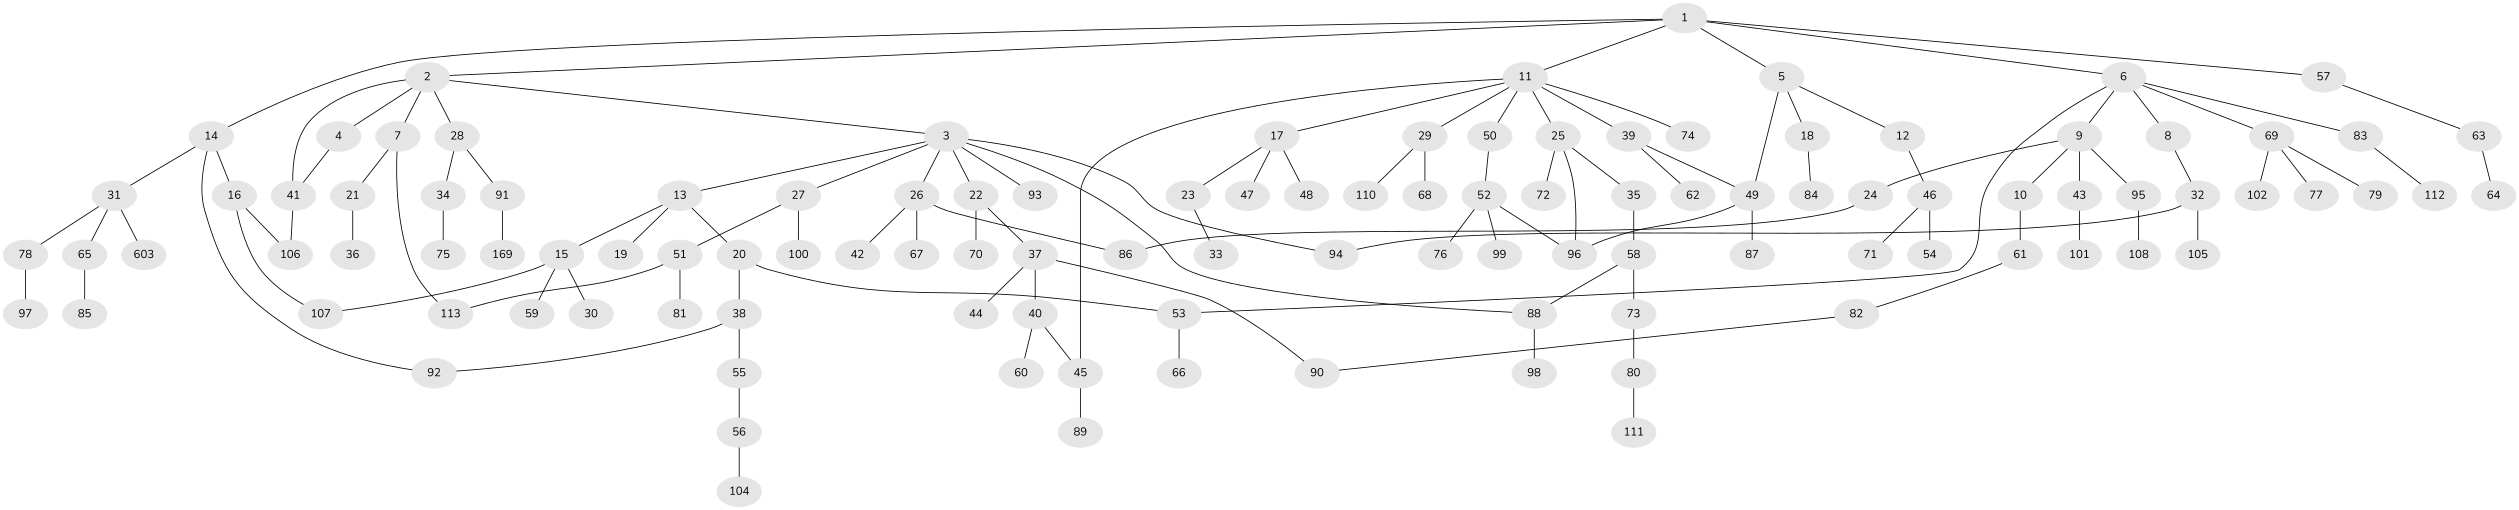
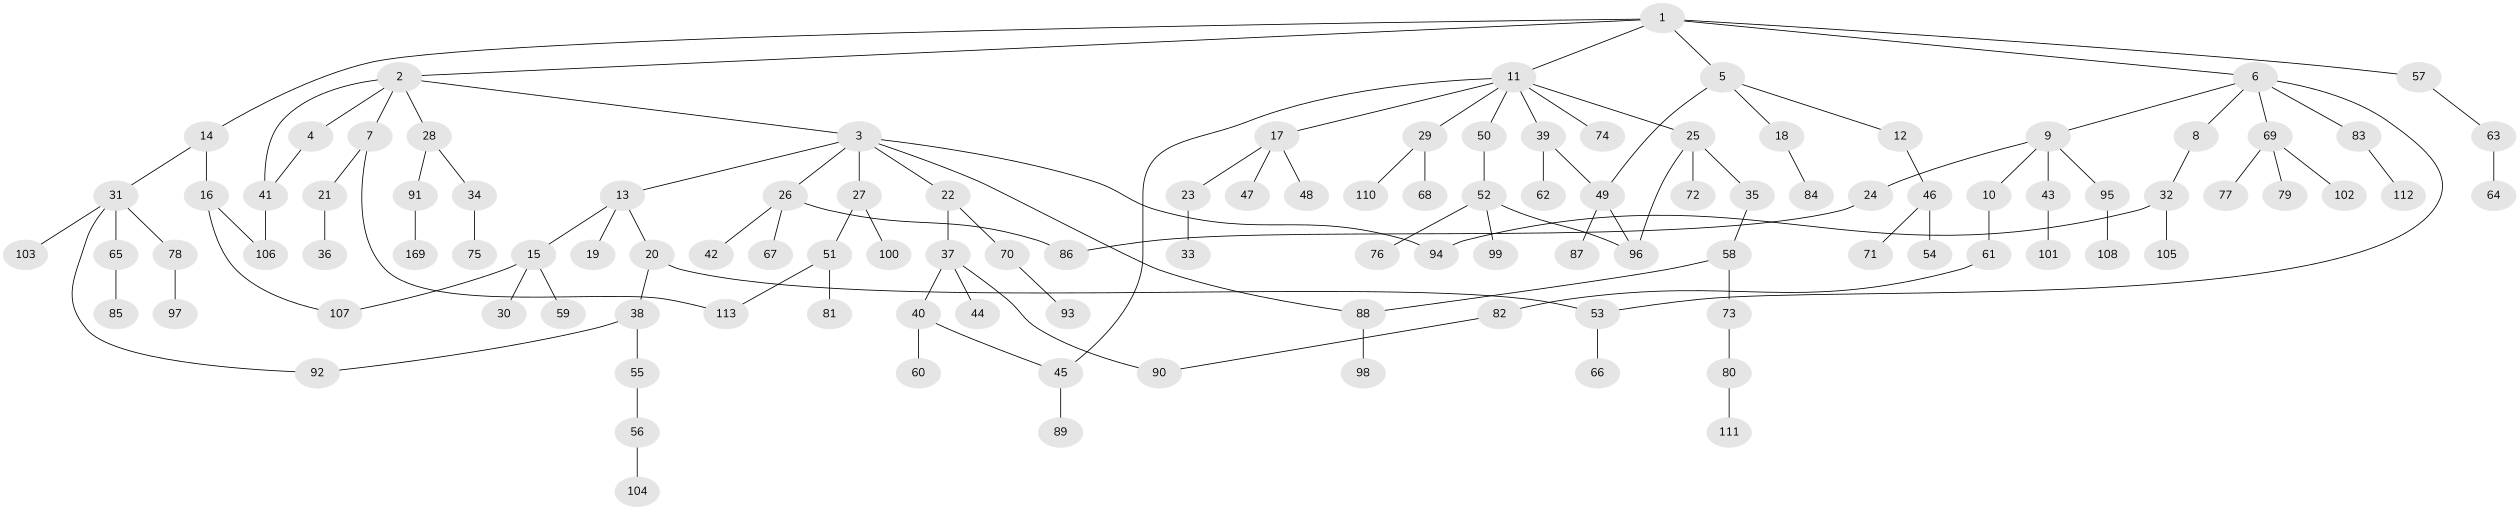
edge "3" -- "93": now "70" -- "93"
node "603": label "603" -> "103"
edge "14" -- "92": now "31" -- "92"
